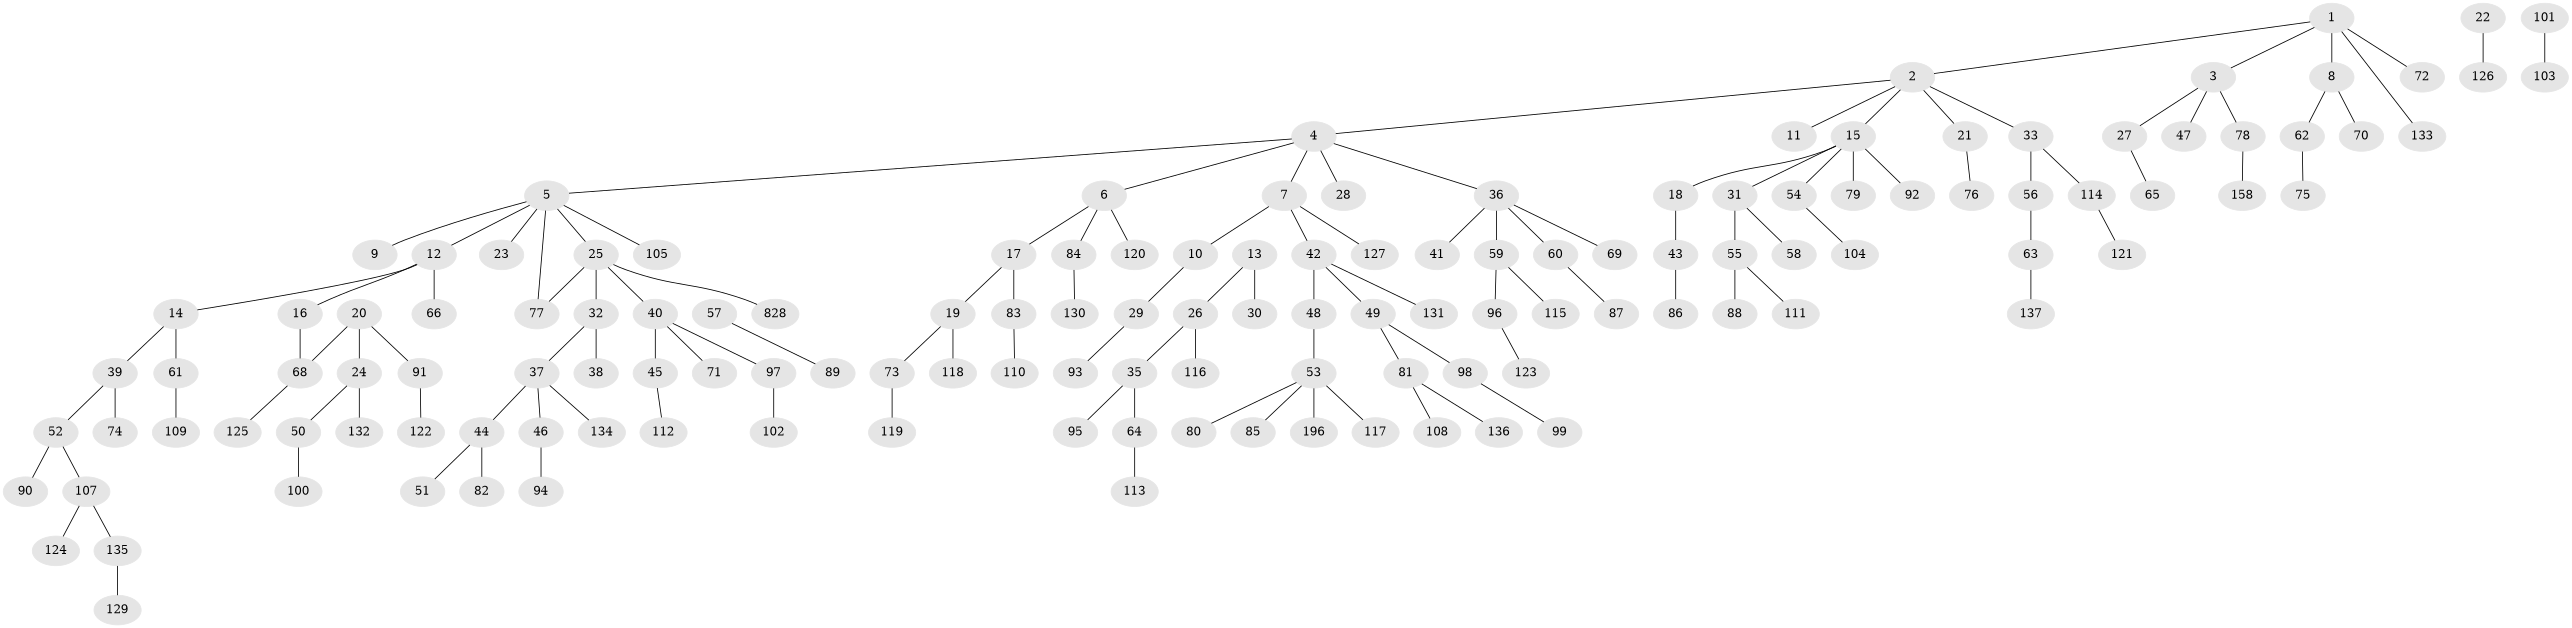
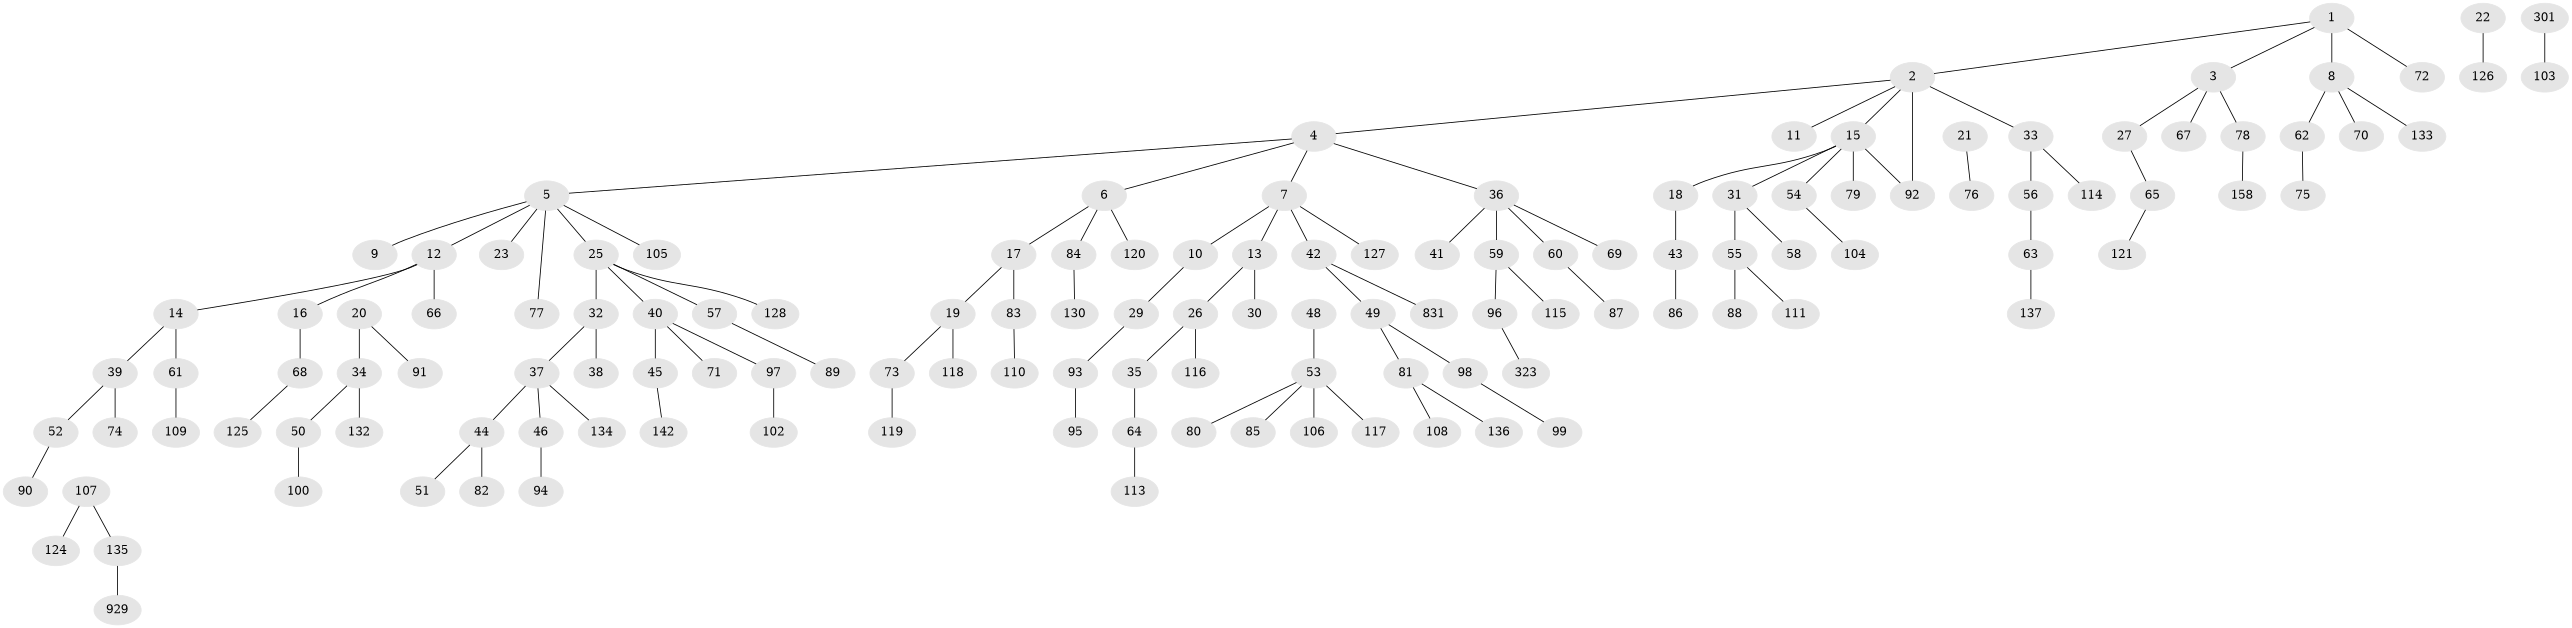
node "101": label "101" -> "301"
edge "1" -- "133": now "8" -- "133"
edge "2" -- "21": now "2" -- "92"
node "47": label "47" -> "67"
node "28": removed
edge "7" -- "13": added
edge "114" -- "121": now "65" -- "121"
edge "25" -- "77": now "25" -- "57"
edge "42" -- "48": removed
node "828": label "828" -> "128"
node "131": label "131" -> "831"
edge "20" -- "68": removed
node "24": label "24" -> "34"
node "123": label "123" -> "323"
edge "35" -- "95": now "93" -- "95"
node "122": removed
node "112": label "112" -> "142"
node "196": label "196" -> "106"
edge "52" -- "107": removed
node "129": label "129" -> "929"
